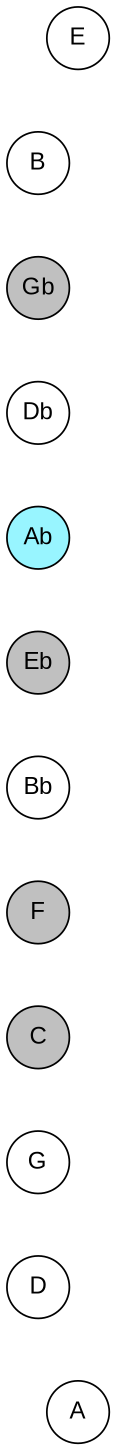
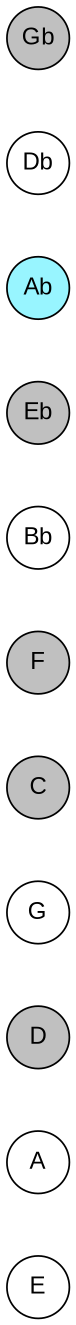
node "B": removed
node "D": fillcolor white -> gray
